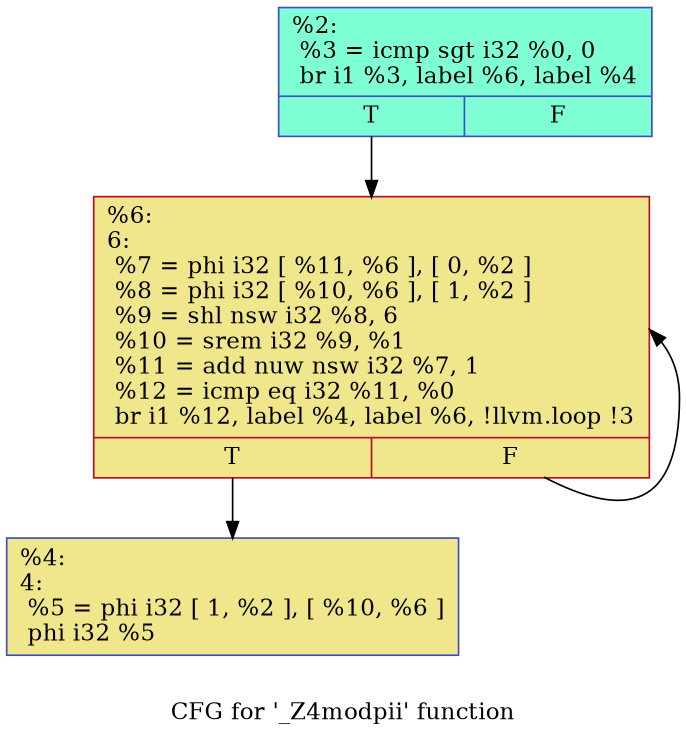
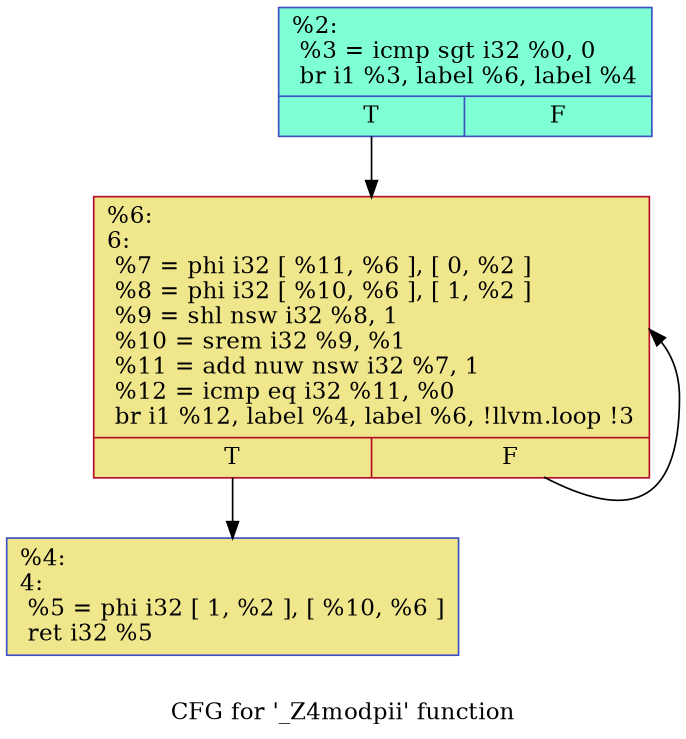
node "%6:": text "%9 = shl nsw i32 %8, 6" -> "%9 = shl nsw i32 %8, 1"
node "%4:": text "phi i32 %5" -> "ret i32 %5"
